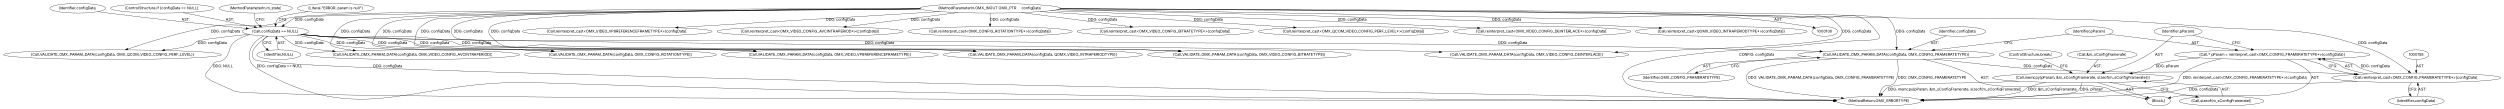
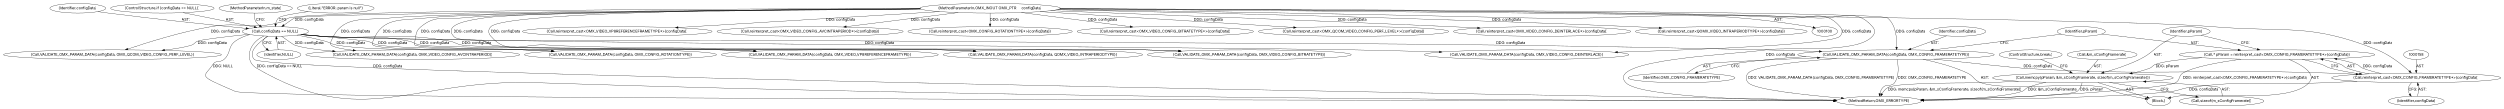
edge "(MethodParameterIn,OMX_INOUT OMX_PTR     configData)" -> "(MethodReturn,OMX_ERRORTYPE)": label "CONFIG: configData" -> "DDG: configData"
